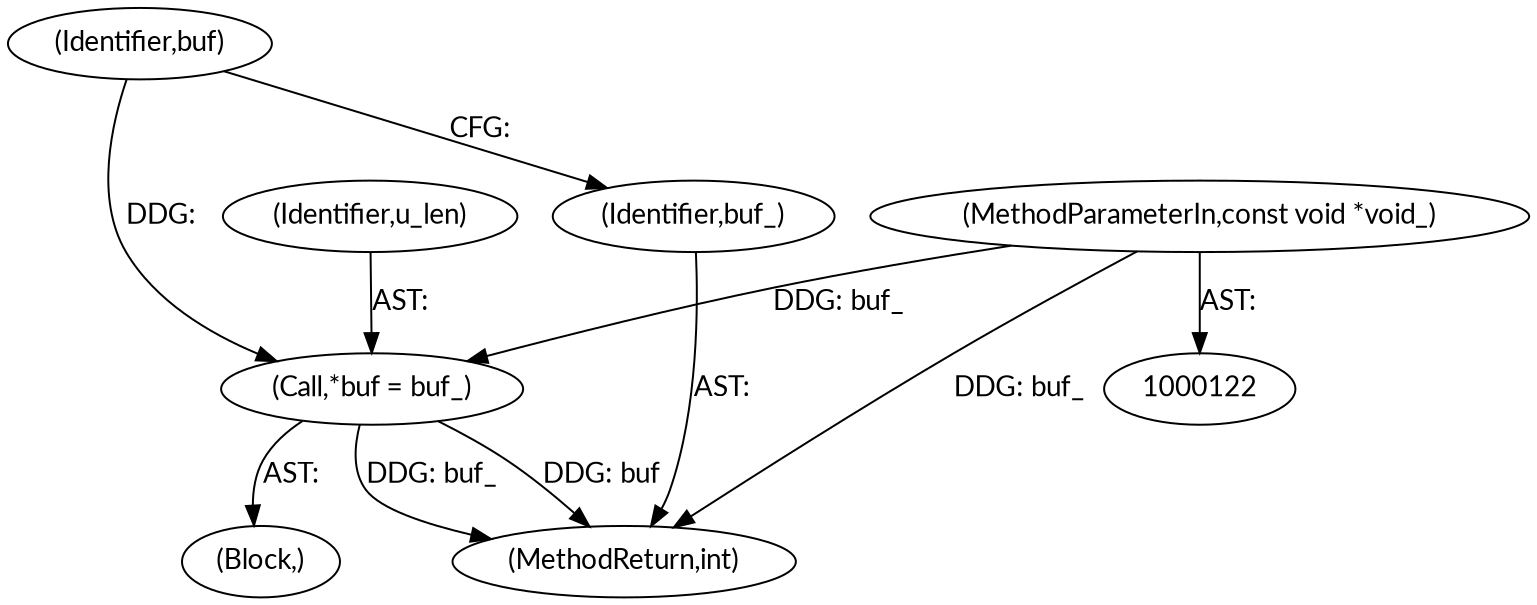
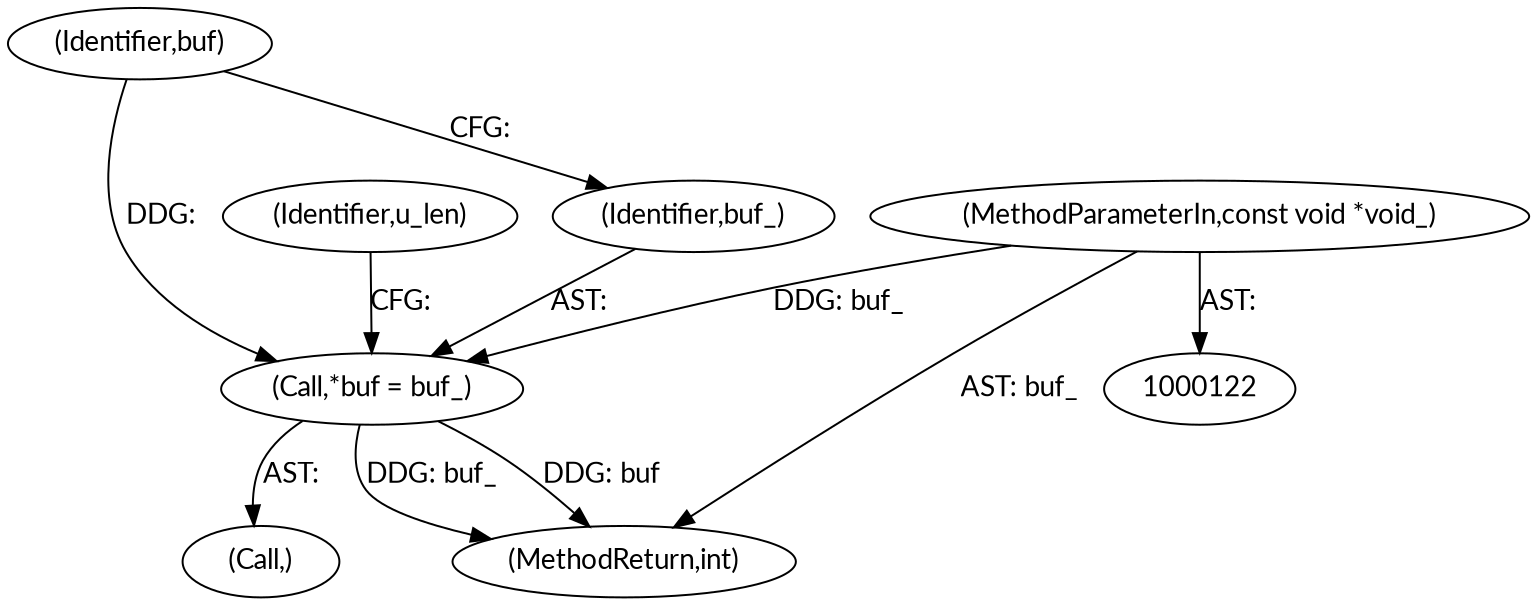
edge "(Identifier,u_len)" -> "(Call,*buf = buf_)": label "AST: " -> "CFG: "
edge "(Identifier,buf_)" -> "(MethodReturn,int)": now "(Identifier,buf_)" -> "(Call,*buf = buf_)"
edge "(MethodParameterIn,const void *void_)" -> "(MethodReturn,int)": label "DDG: buf_" -> "AST: buf_"
node "(Block,)": label "(Block,)" -> "(Call,)"
